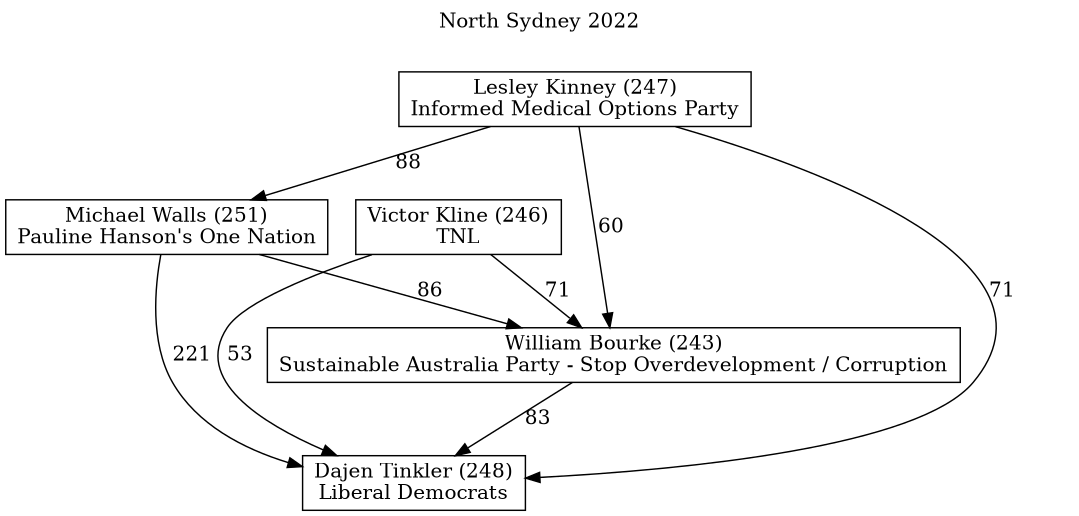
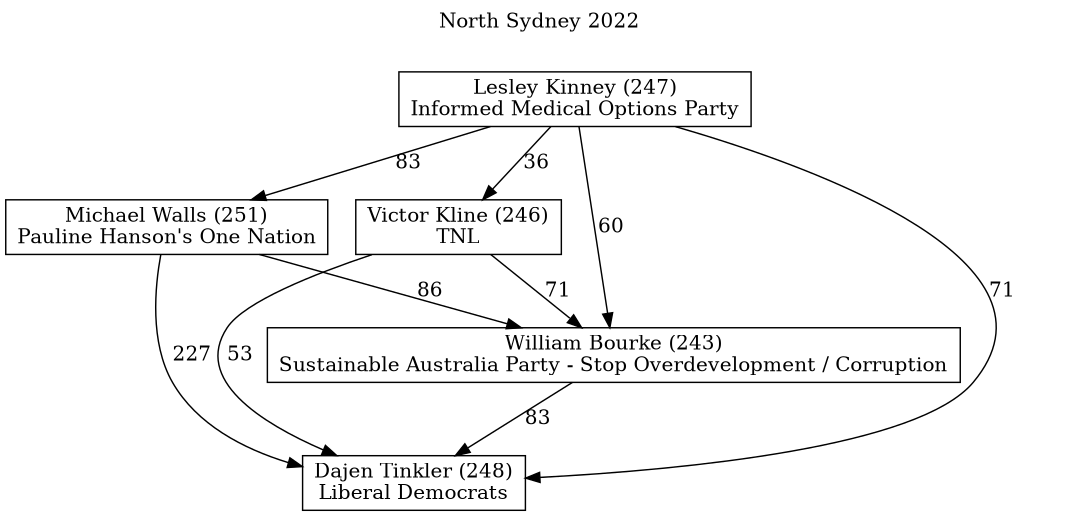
edge "Lesley Kinney (247) Informed Medical Options Party" -> "Victor Kline (246) TNL": added, label "36"
edge "Lesley Kinney (247) Informed Medical Options Party" -> "Michael Walls (251) Pauline Hanson's One Nation": label "88" -> "83"
edge "Michael Walls (251) Pauline Hanson's One Nation" -> "Dajen Tinkler (248) Liberal Democrats": label "221" -> "227"
